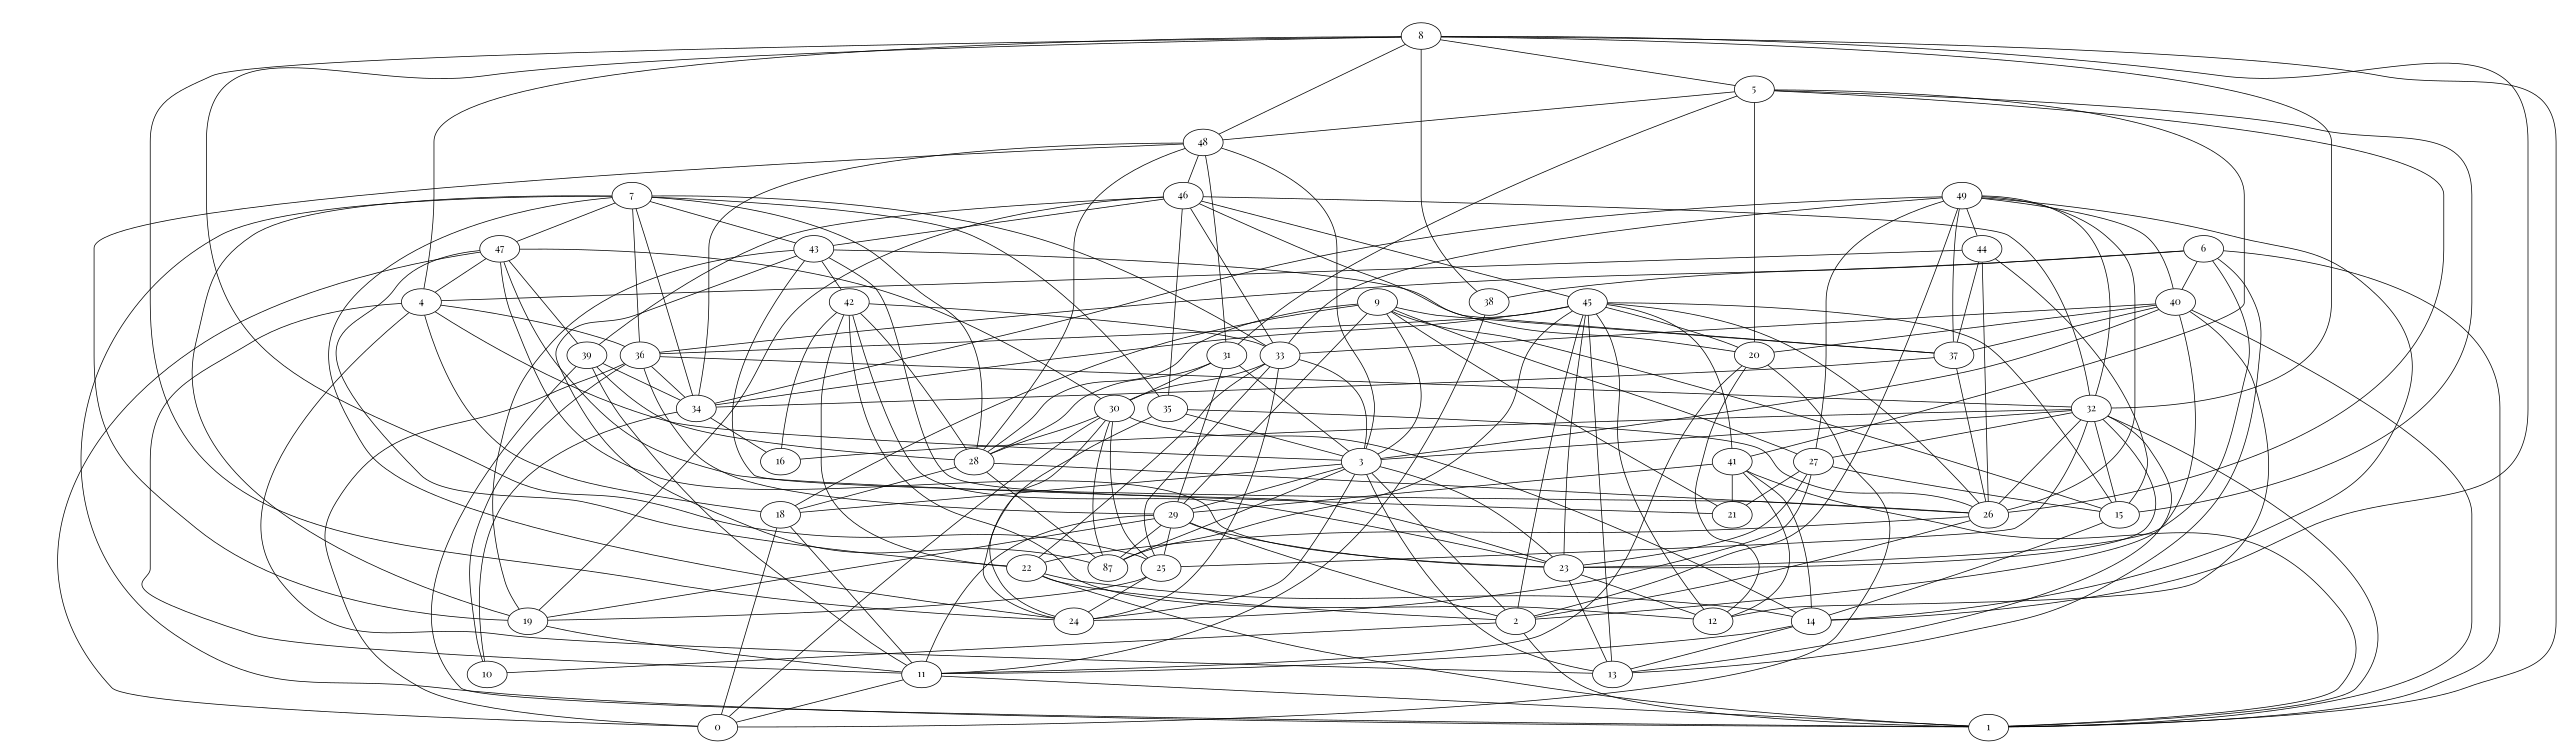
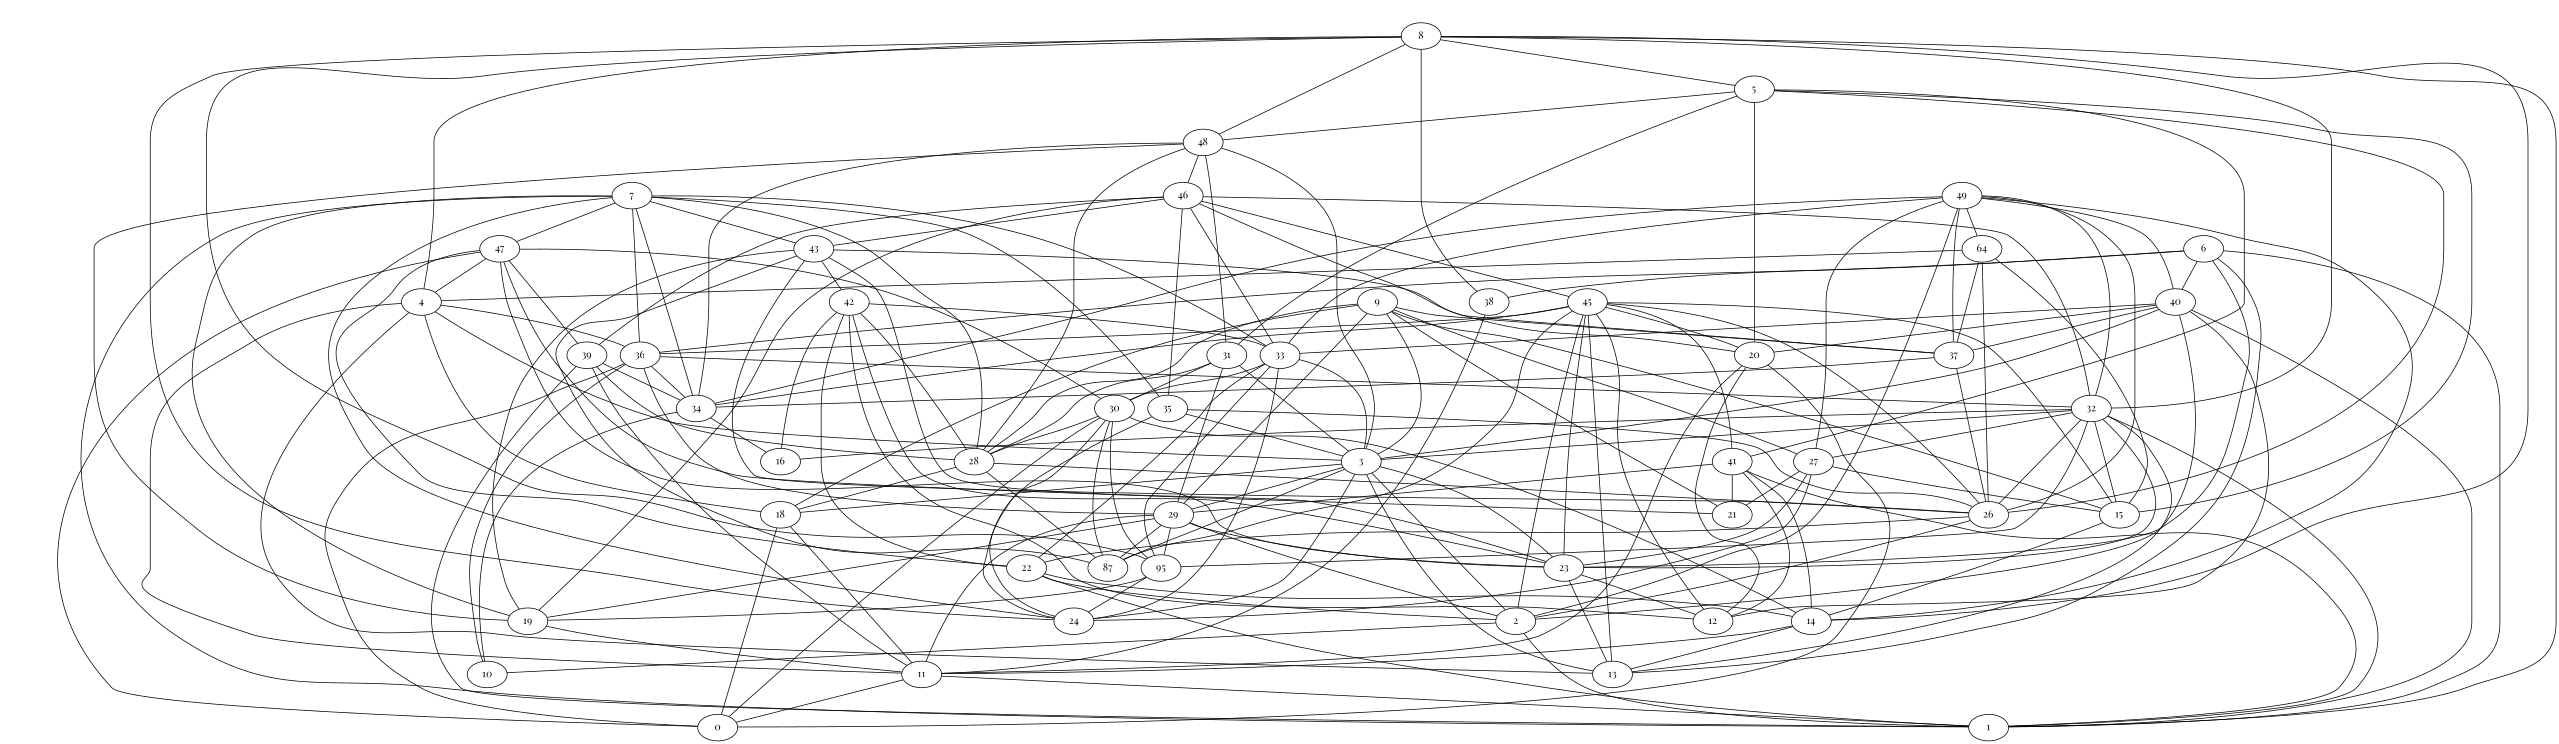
node "44": label "44" -> "64"
node "25": label "25" -> "95"
